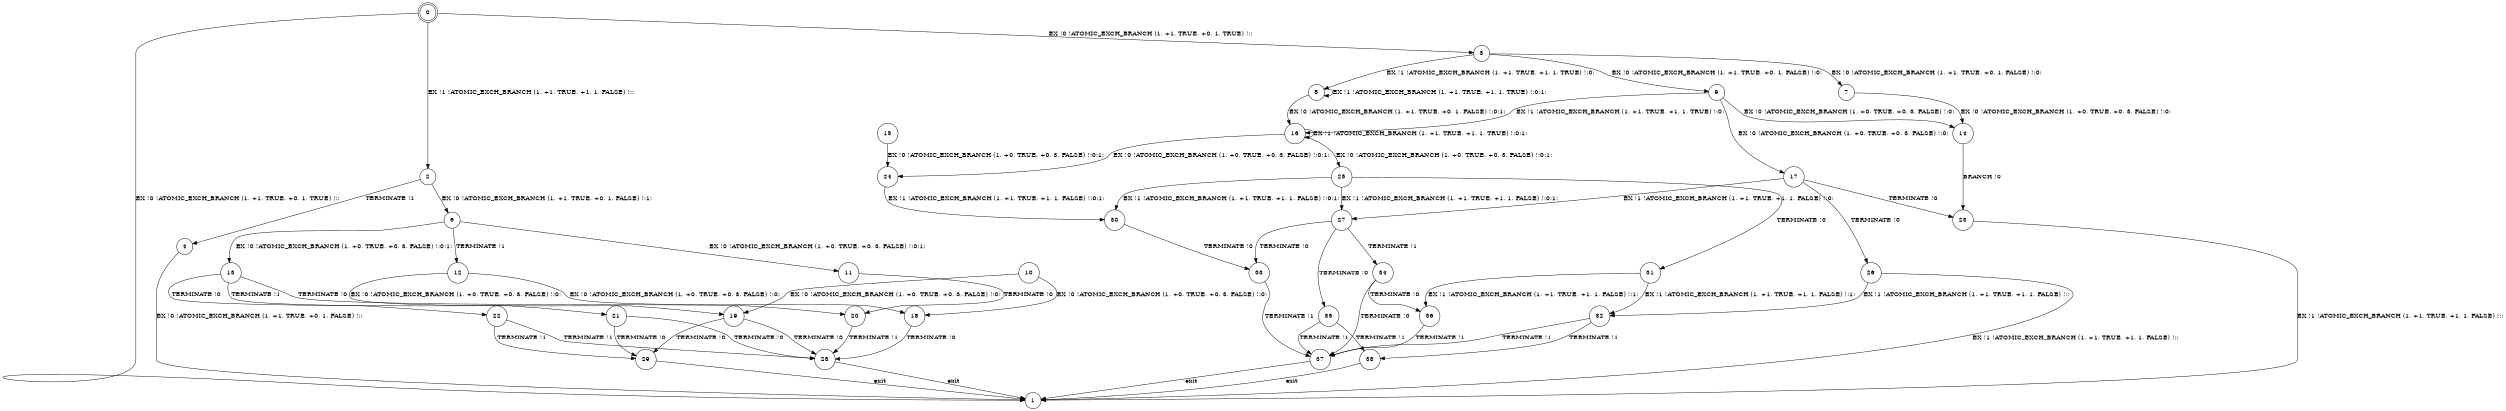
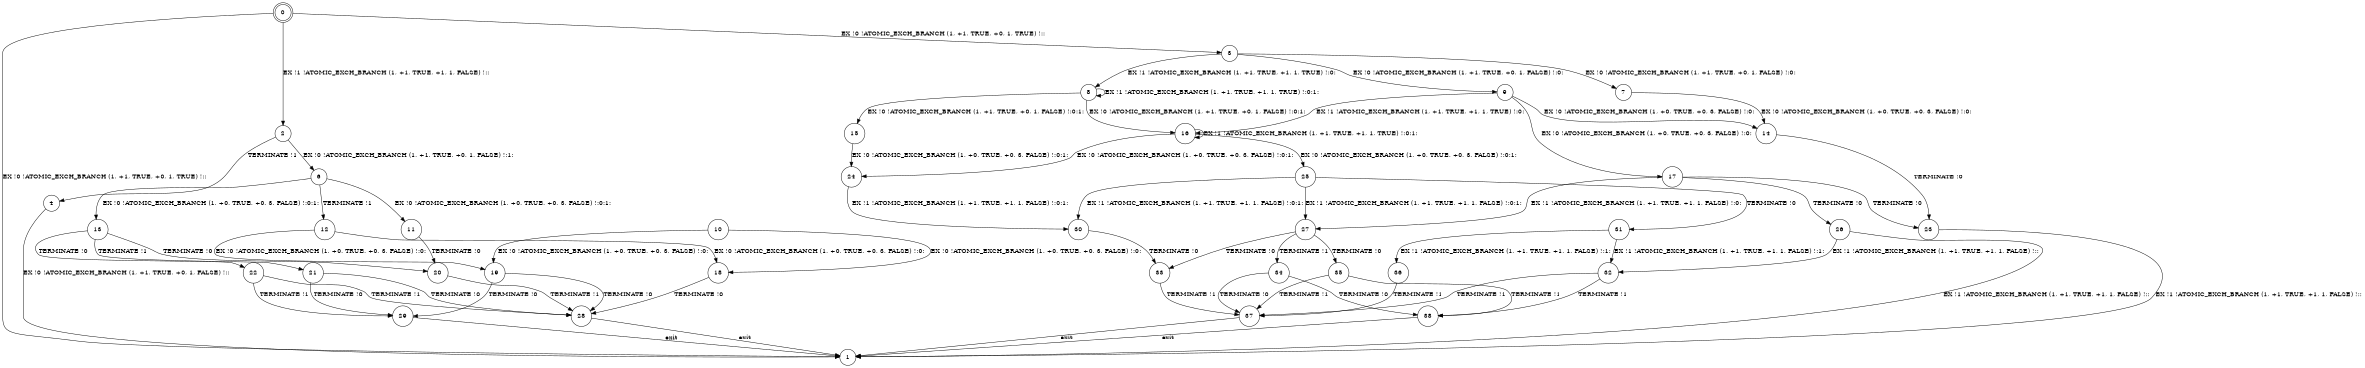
edge "8" -> "15": added, label "EX !0 !ATOMIC_EXCH_BRANCH (1, +1, TRUE, +0, 1, FALSE) !:0:1:"
edge "14" -> "23": label "BRANCH !0" -> "TERMINATE !0"
edge "34" -> "36": now "34" -> "38"
